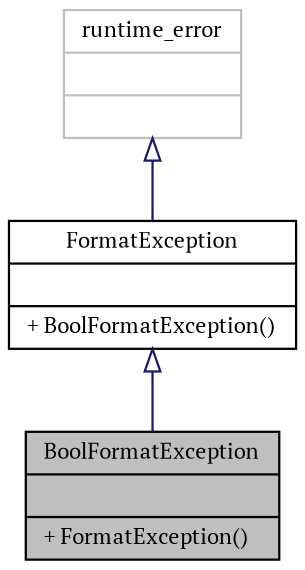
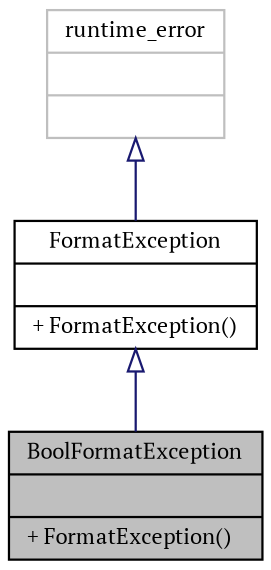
node "FormatException": text "+ BoolFormatException()" -> "+ FormatException()"
